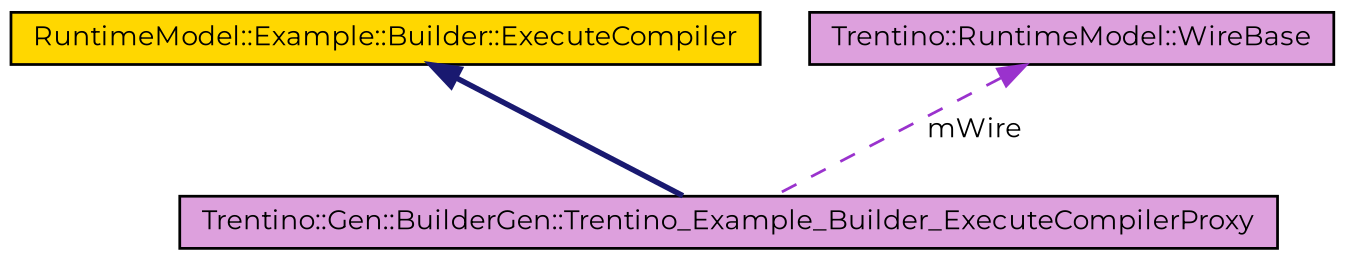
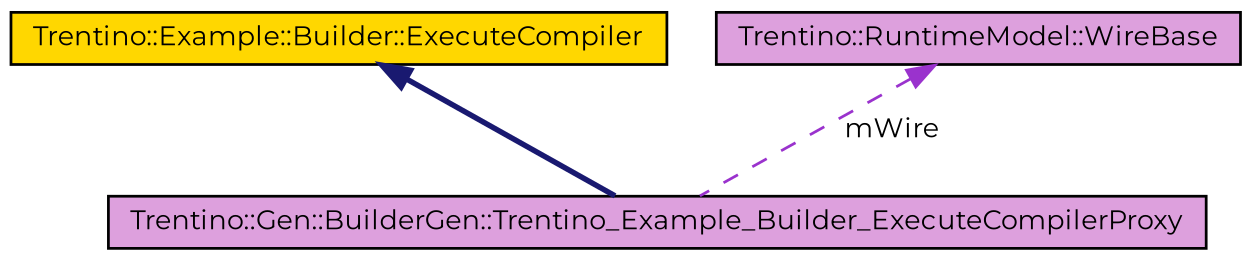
node "RuntimeModel::Example::Builder::ExecuteCompiler": label "RuntimeModel::Example::Builder::ExecuteCompiler" -> "Trentino::Example::Builder::ExecuteCompiler"
